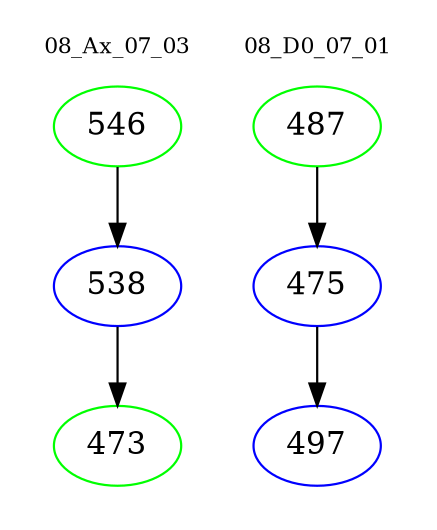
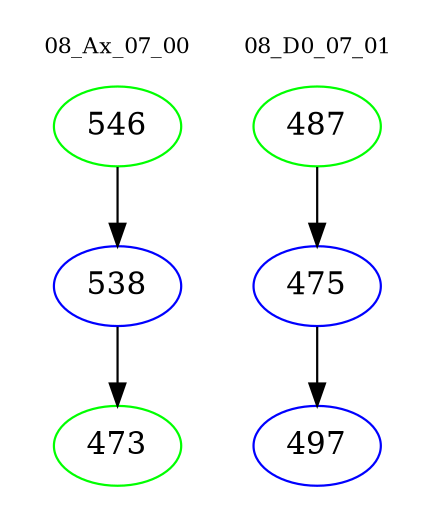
cluster "08_Ax_07_03": label "08_Ax_07_03" -> "08_Ax_07_00"
